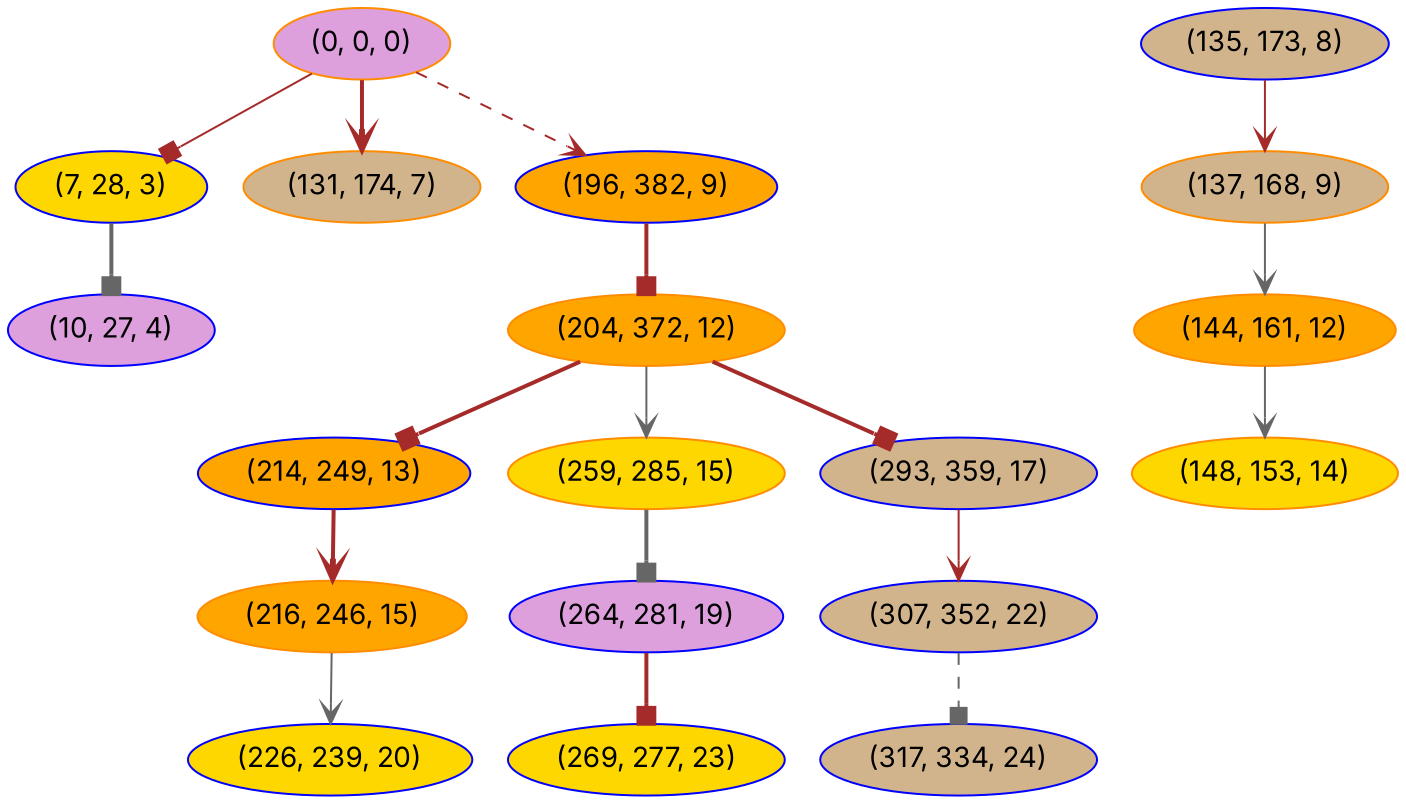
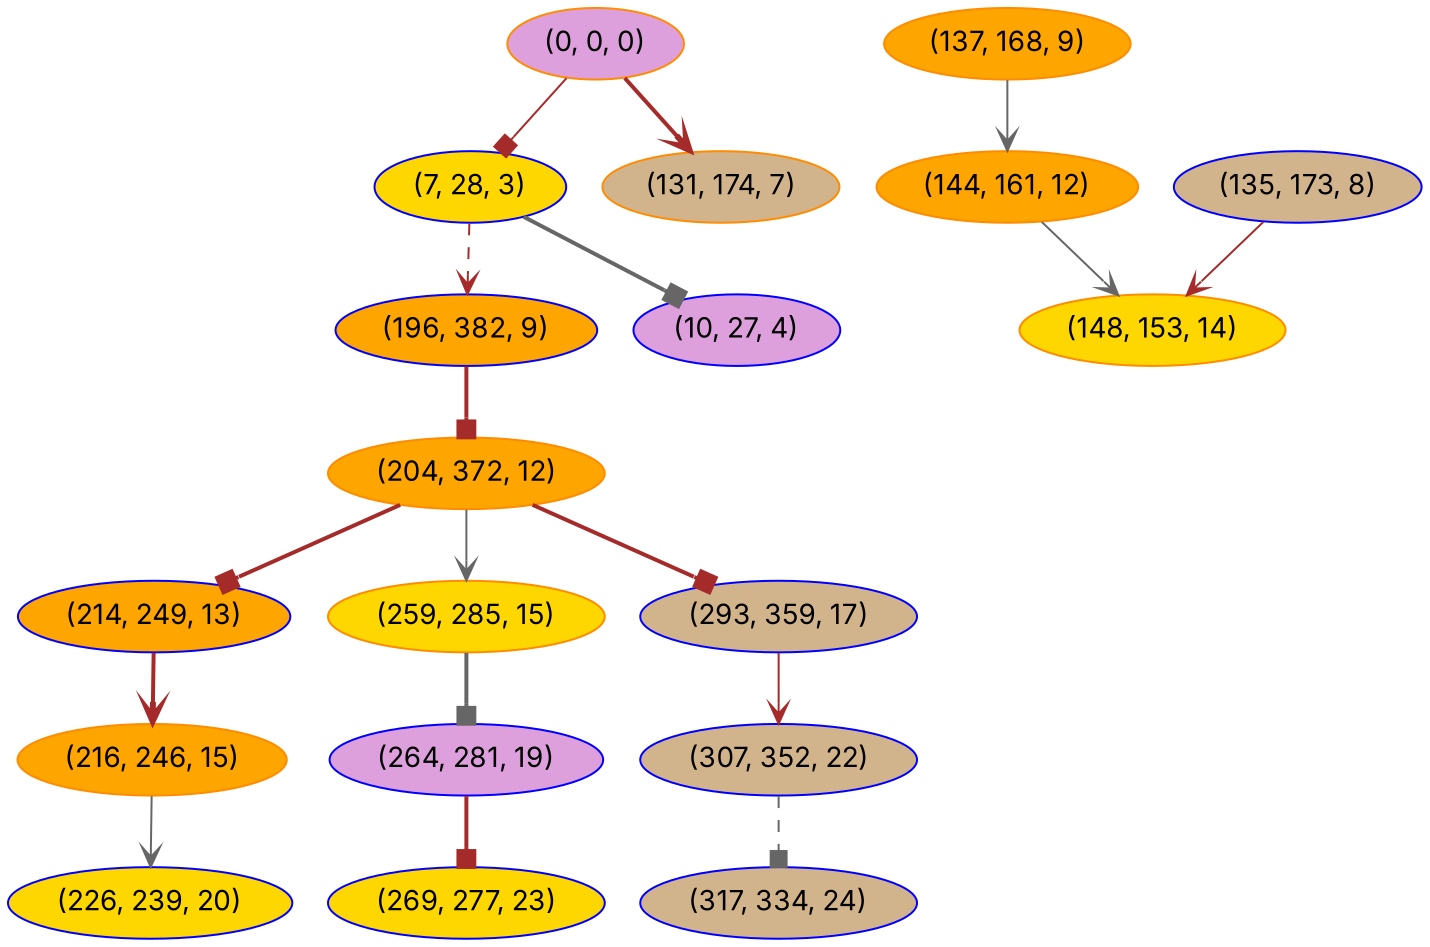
edge "(135, 173, 8)" -> "(137, 168, 9)": now "(135, 173, 8)" -> "(148, 153, 14)"
edge "(0, 0, 0)" -> "(196, 382, 9)": now "(7, 28, 3)" -> "(196, 382, 9)"
node "(137, 168, 9)": fillcolor tan -> orange
